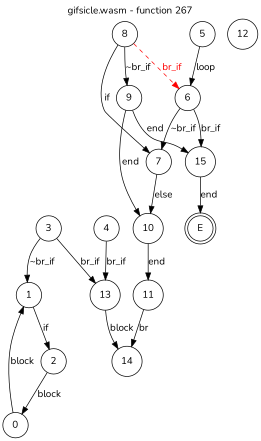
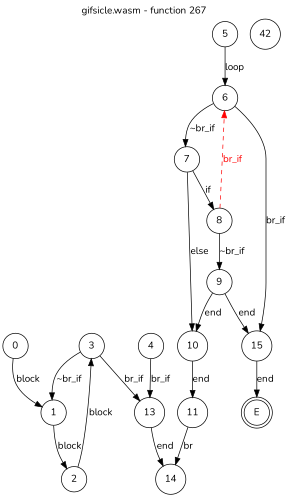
node "12": label "12" -> "42"
edge "8" -> "7": reversed
edge "1" -> "2": label "if" -> "block"
edge "13" -> "14": label "block" -> "end"
edge "2" -> "0": now "2" -> "3"
